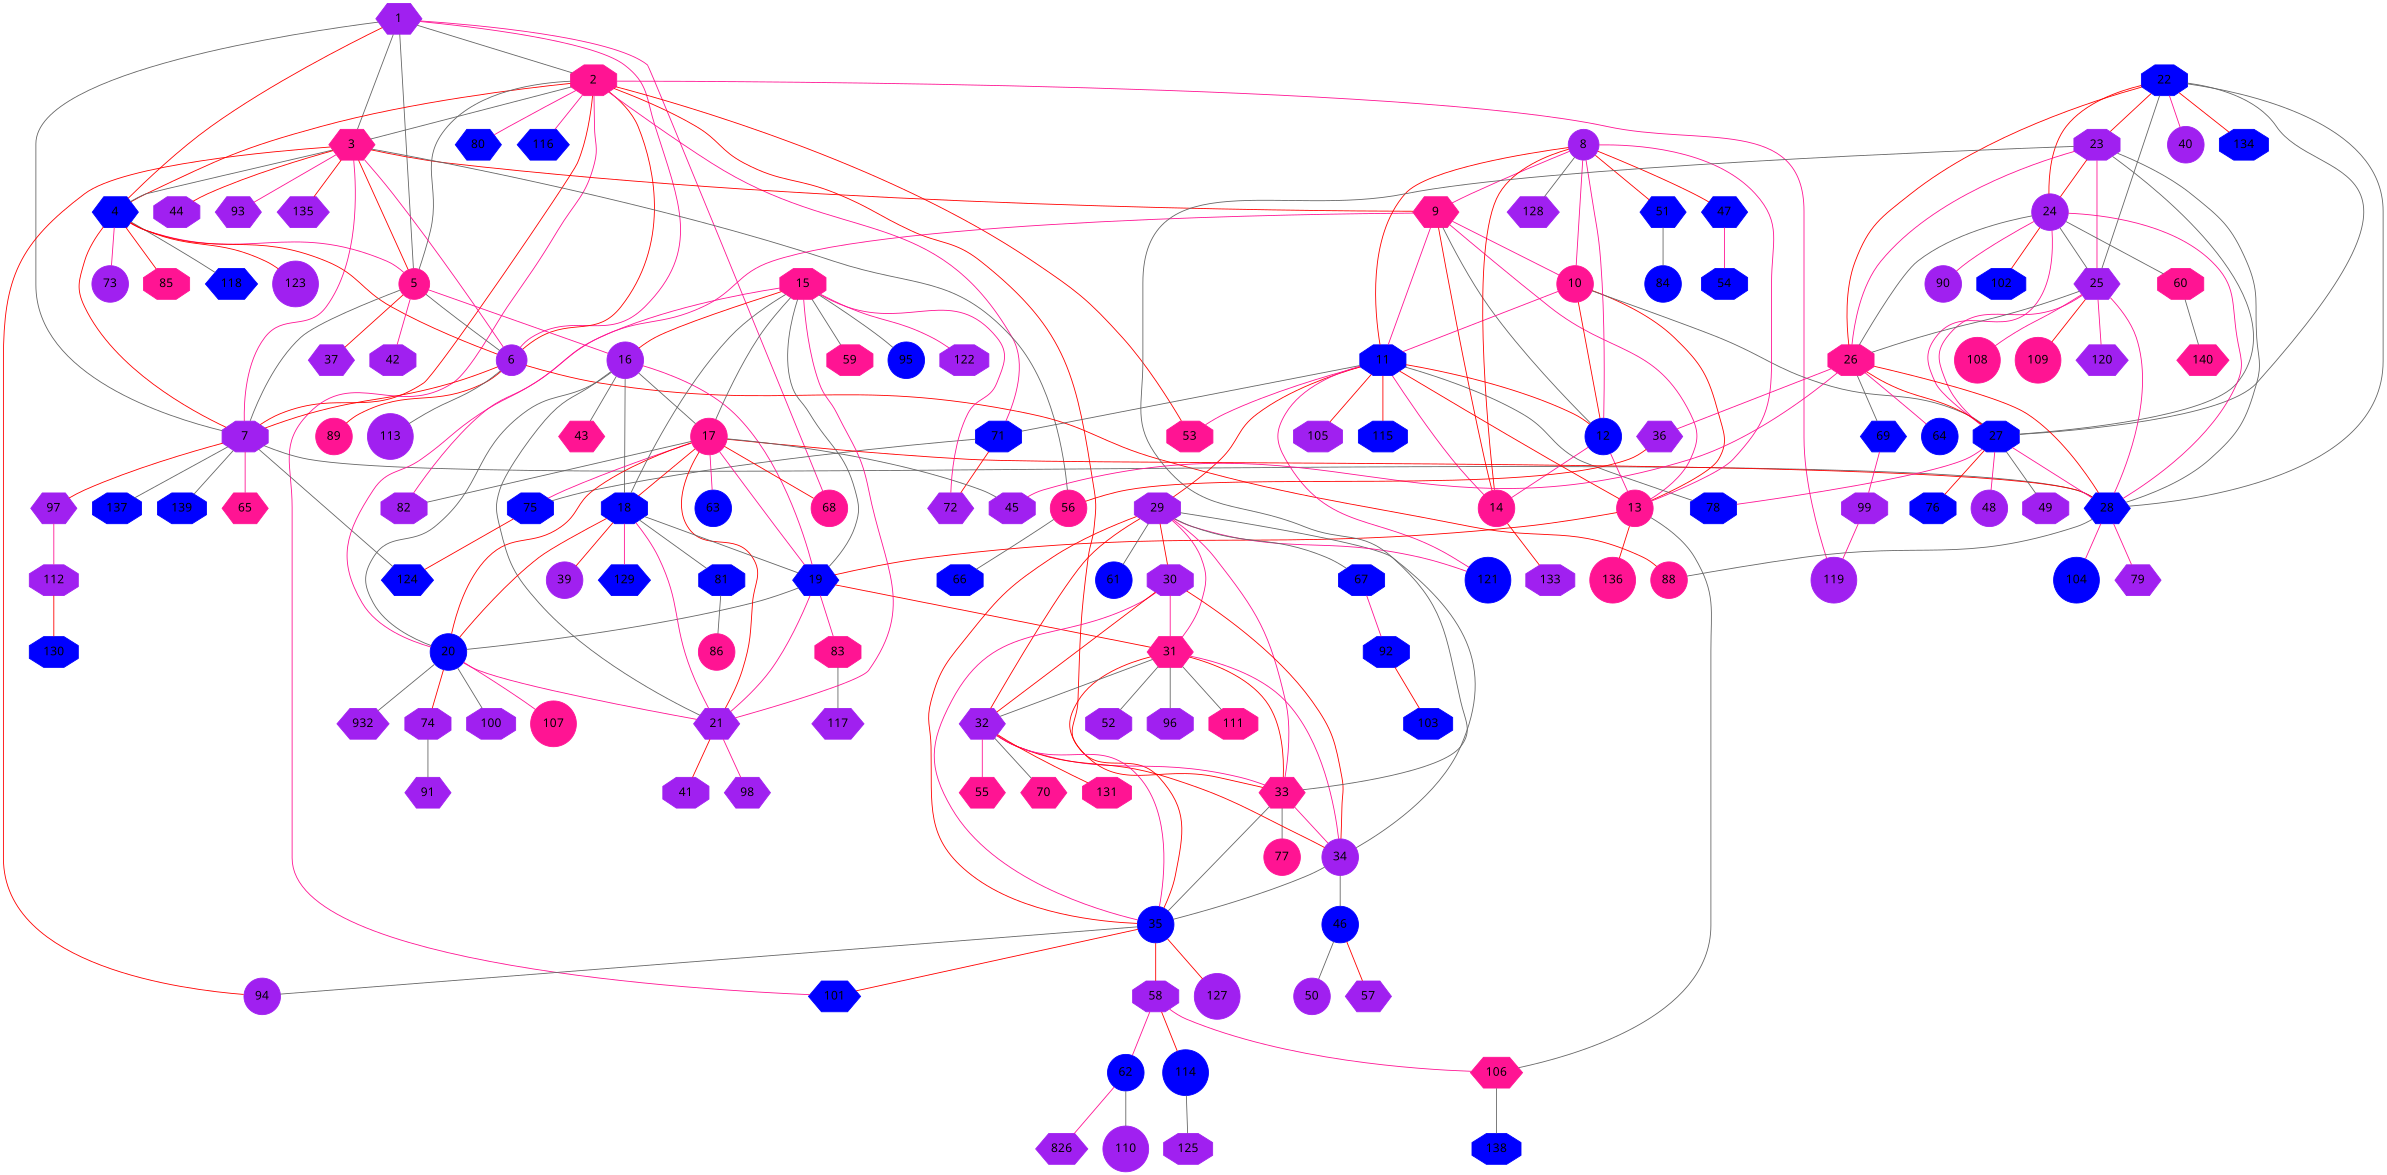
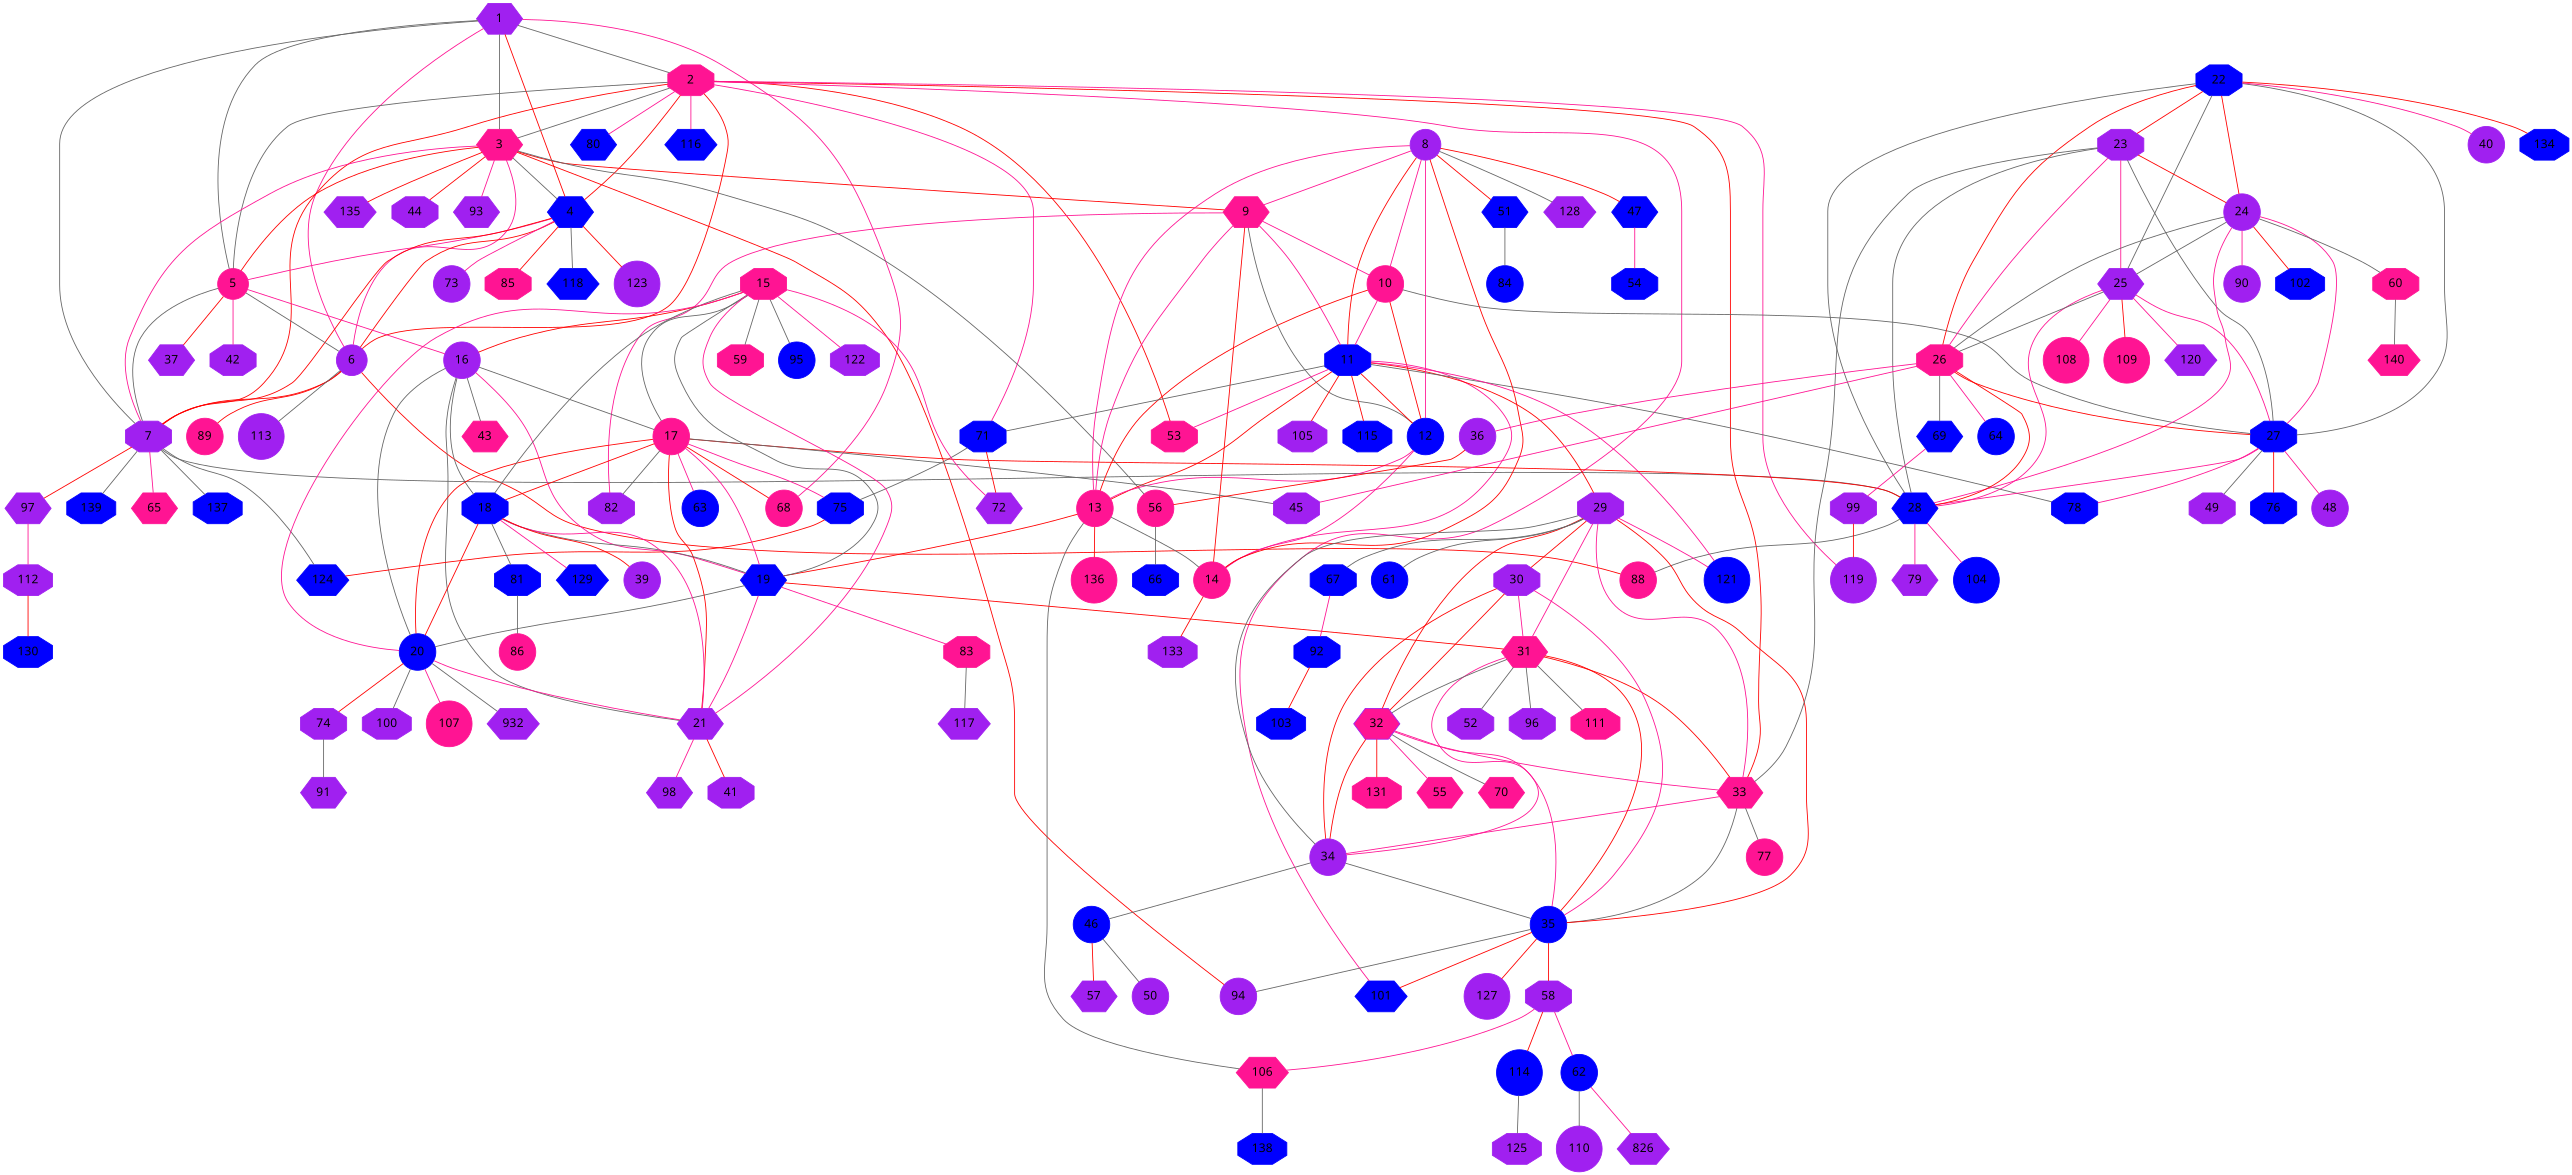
node "36": shape hexagon -> circle
edge "13" -- "14": added
edge "99" -- "119": color deeppink -> red
node "32": fillcolor purple -> deeppink
